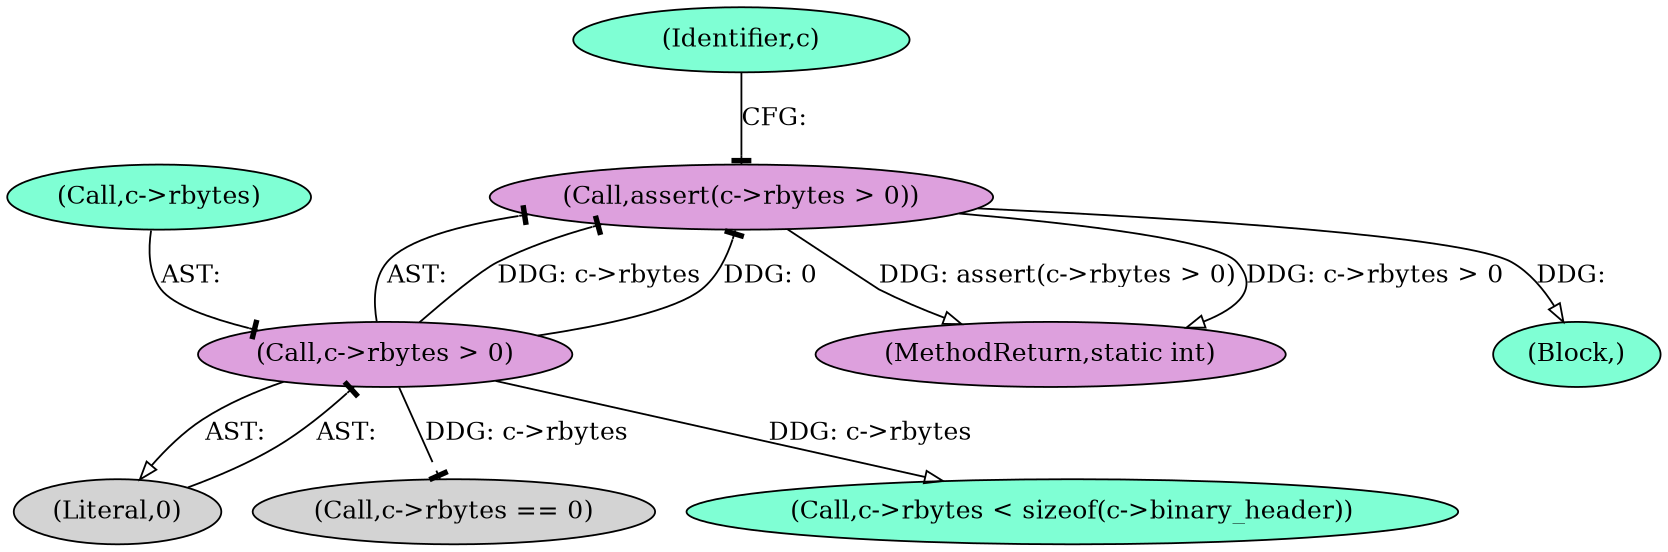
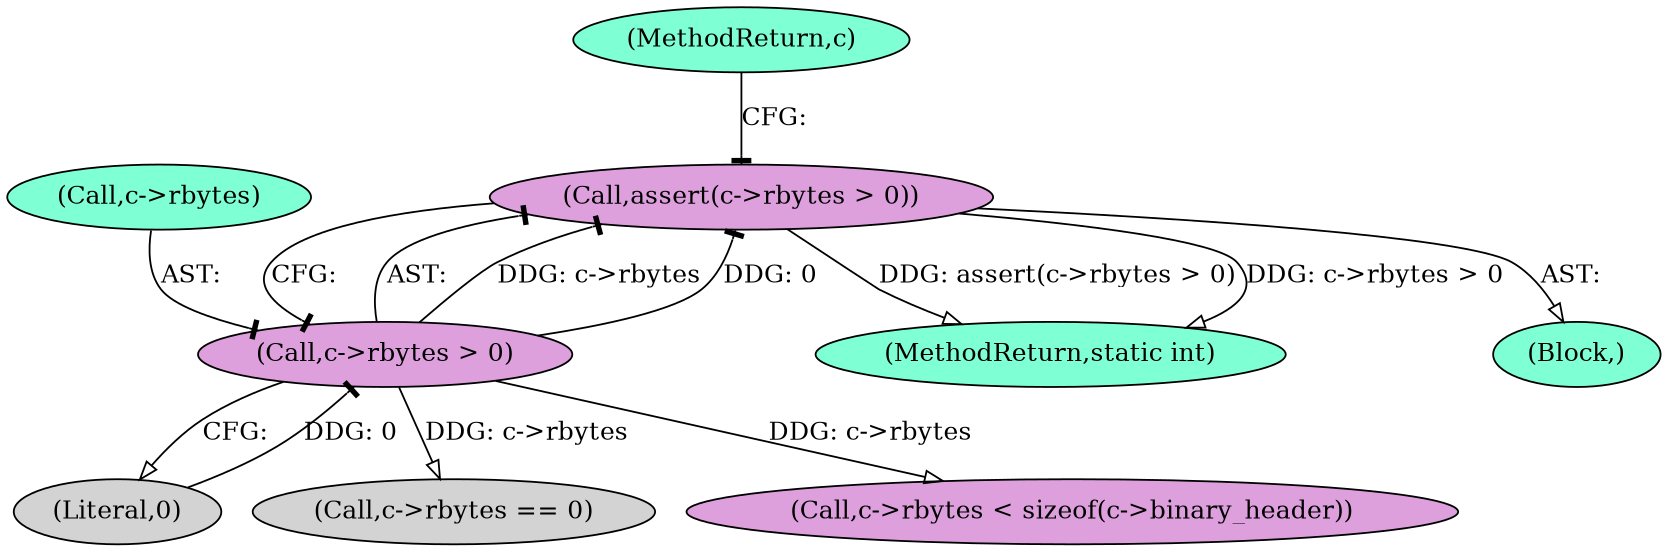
node "(Identifier,c)": label "(Identifier,c)" -> "(MethodReturn,c)"
edge "(Call,assert(c->rbytes > 0))" -> "(Call,c->rbytes > 0)": added, label "CFG:"
edge "(Call,assert(c->rbytes > 0))" -> "(Block,)": label "DDG: " -> "AST: "
node "(MethodReturn,static int)": fillcolor plum -> aquamarine
edge "(Call,c->rbytes > 0)" -> "(Call,c->rbytes == 0)": arrowhead tee -> onormal
edge "(Call,c->rbytes > 0)" -> "(Literal,0)": label "AST: " -> "CFG: "
edge "(Literal,0)" -> "(Call,c->rbytes > 0)": label "AST: " -> "DDG: 0"
node "(Call,c->rbytes < sizeof(c->binary_header))": fillcolor aquamarine -> plum
